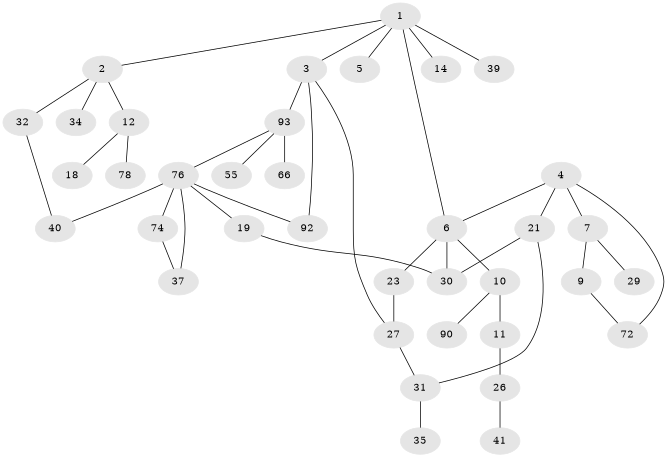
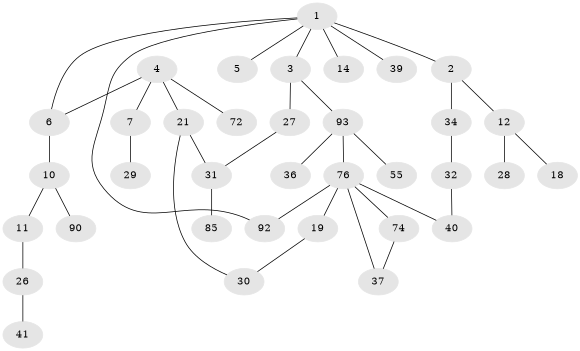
edge "2" -- "32": now "34" -- "32"
edge "3" -- "92": now "1" -- "92"
node "78": label "78" -> "28"
node "66": label "66" -> "36"
edge "6" -- "30": removed
node "23": removed
node "9": removed
node "35": label "35" -> "85"
